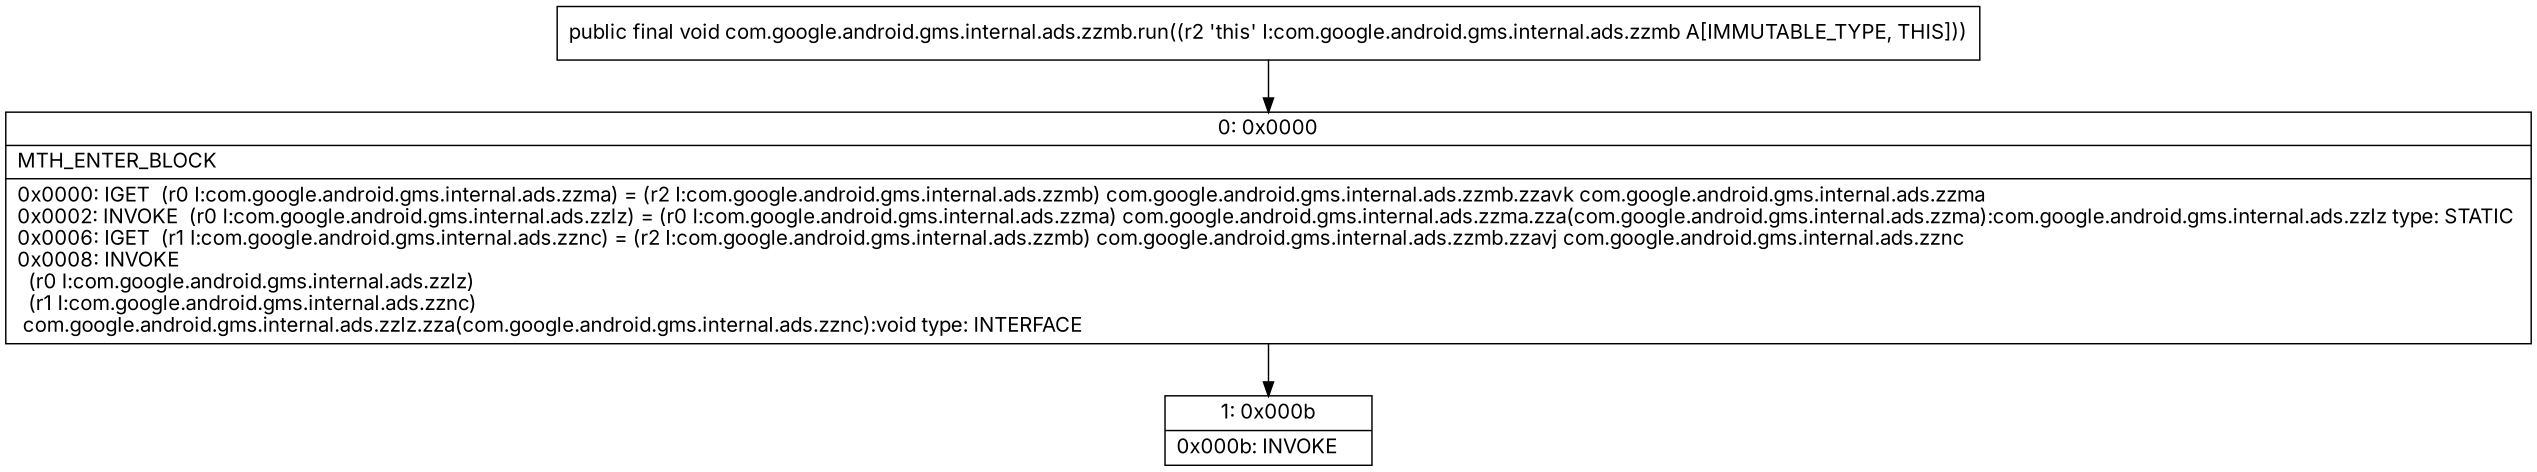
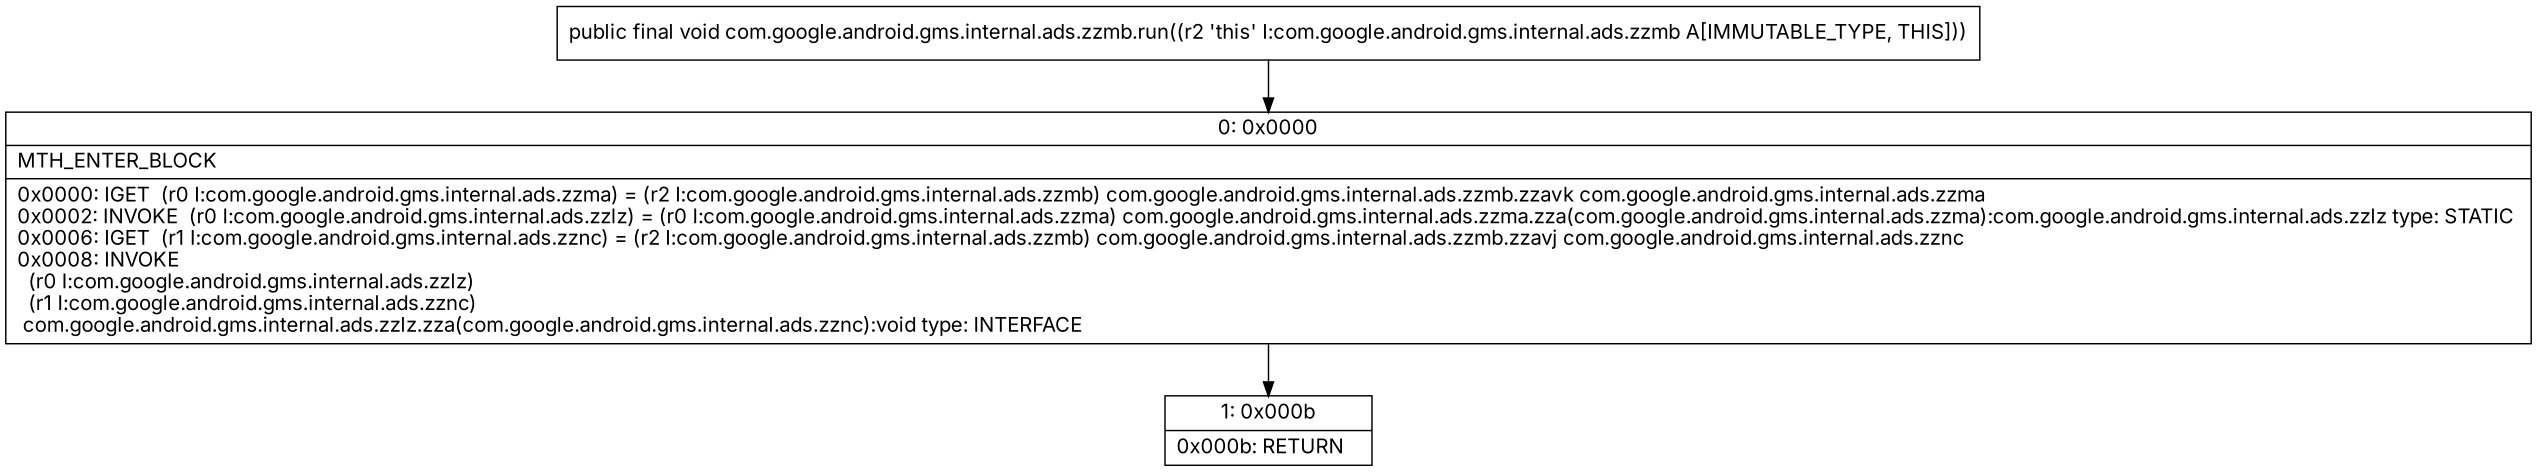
node "1: 0x000b": text "0x000b: INVOKE" -> "0x000b: RETURN"
